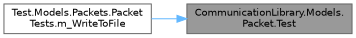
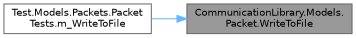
node "CommunicationLibrary.Models. Packet.Test": label "CommunicationLibrary.Models. Packet.Test" -> "CommunicationLibrary.Models. Packet.WriteToFile"
